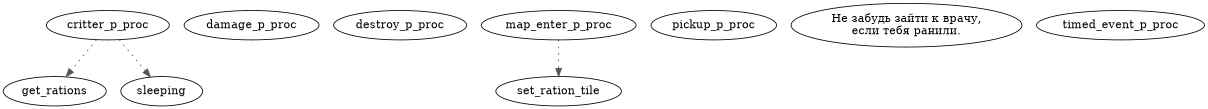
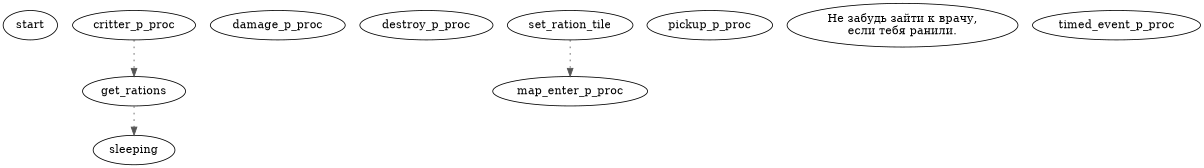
node "start": added
edge "map_enter_p_proc" -> "set_ration_tile": reversed
edge "critter_p_proc" -> "sleeping": now "get_rations" -> "sleeping"
